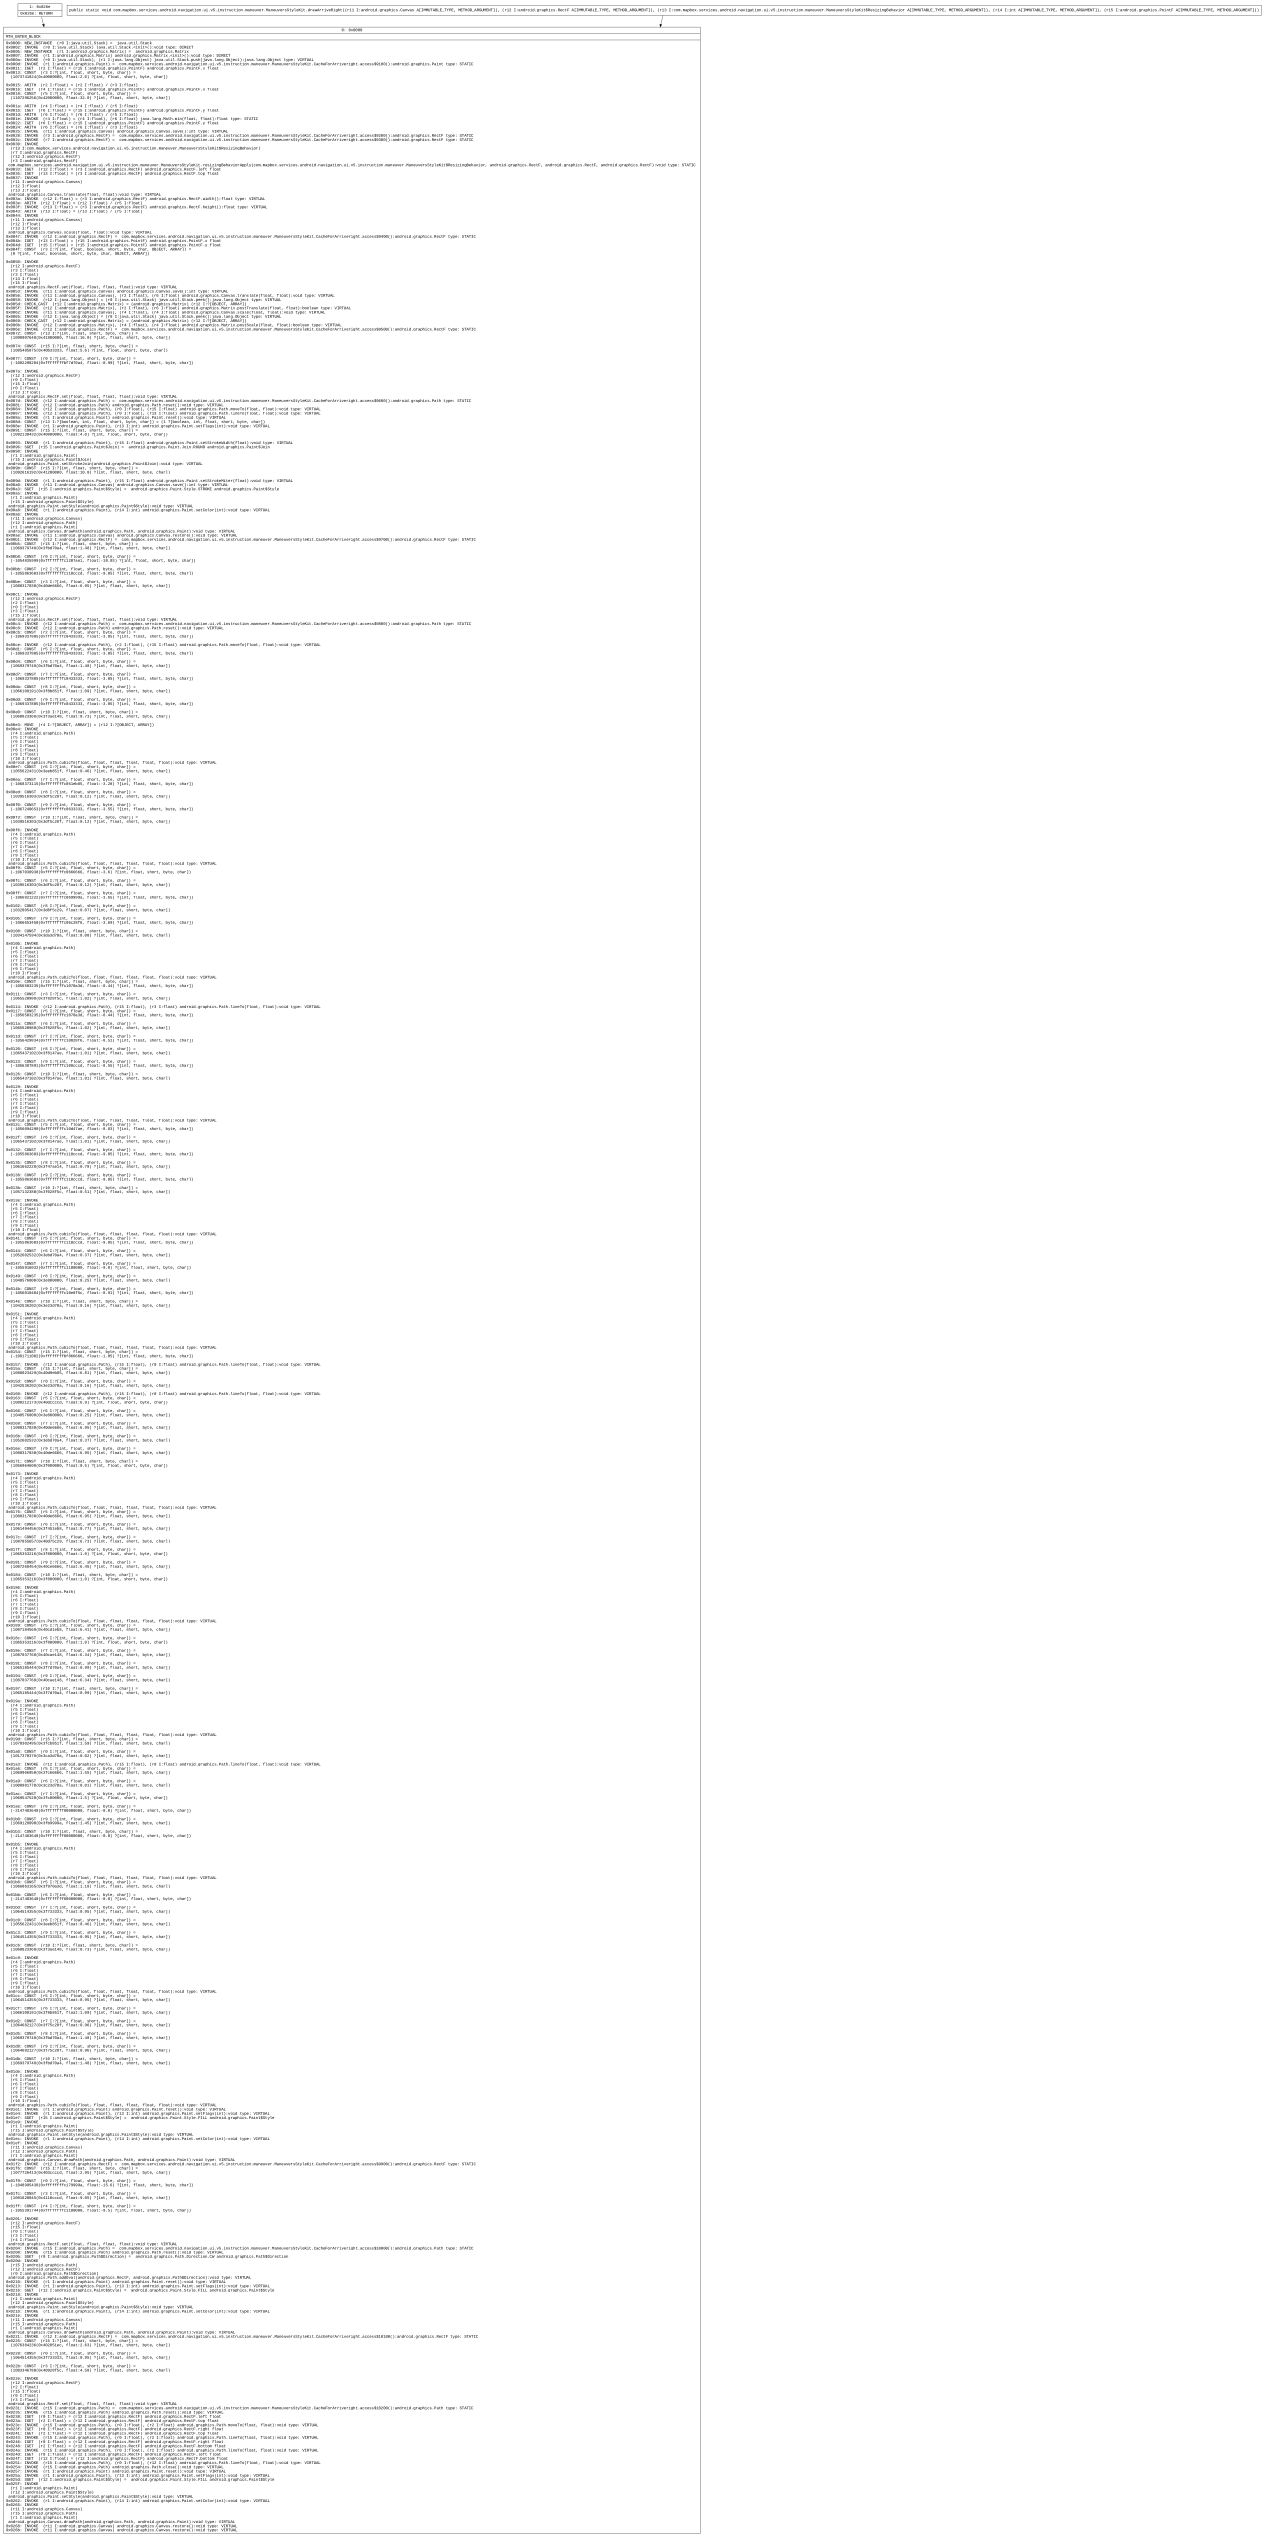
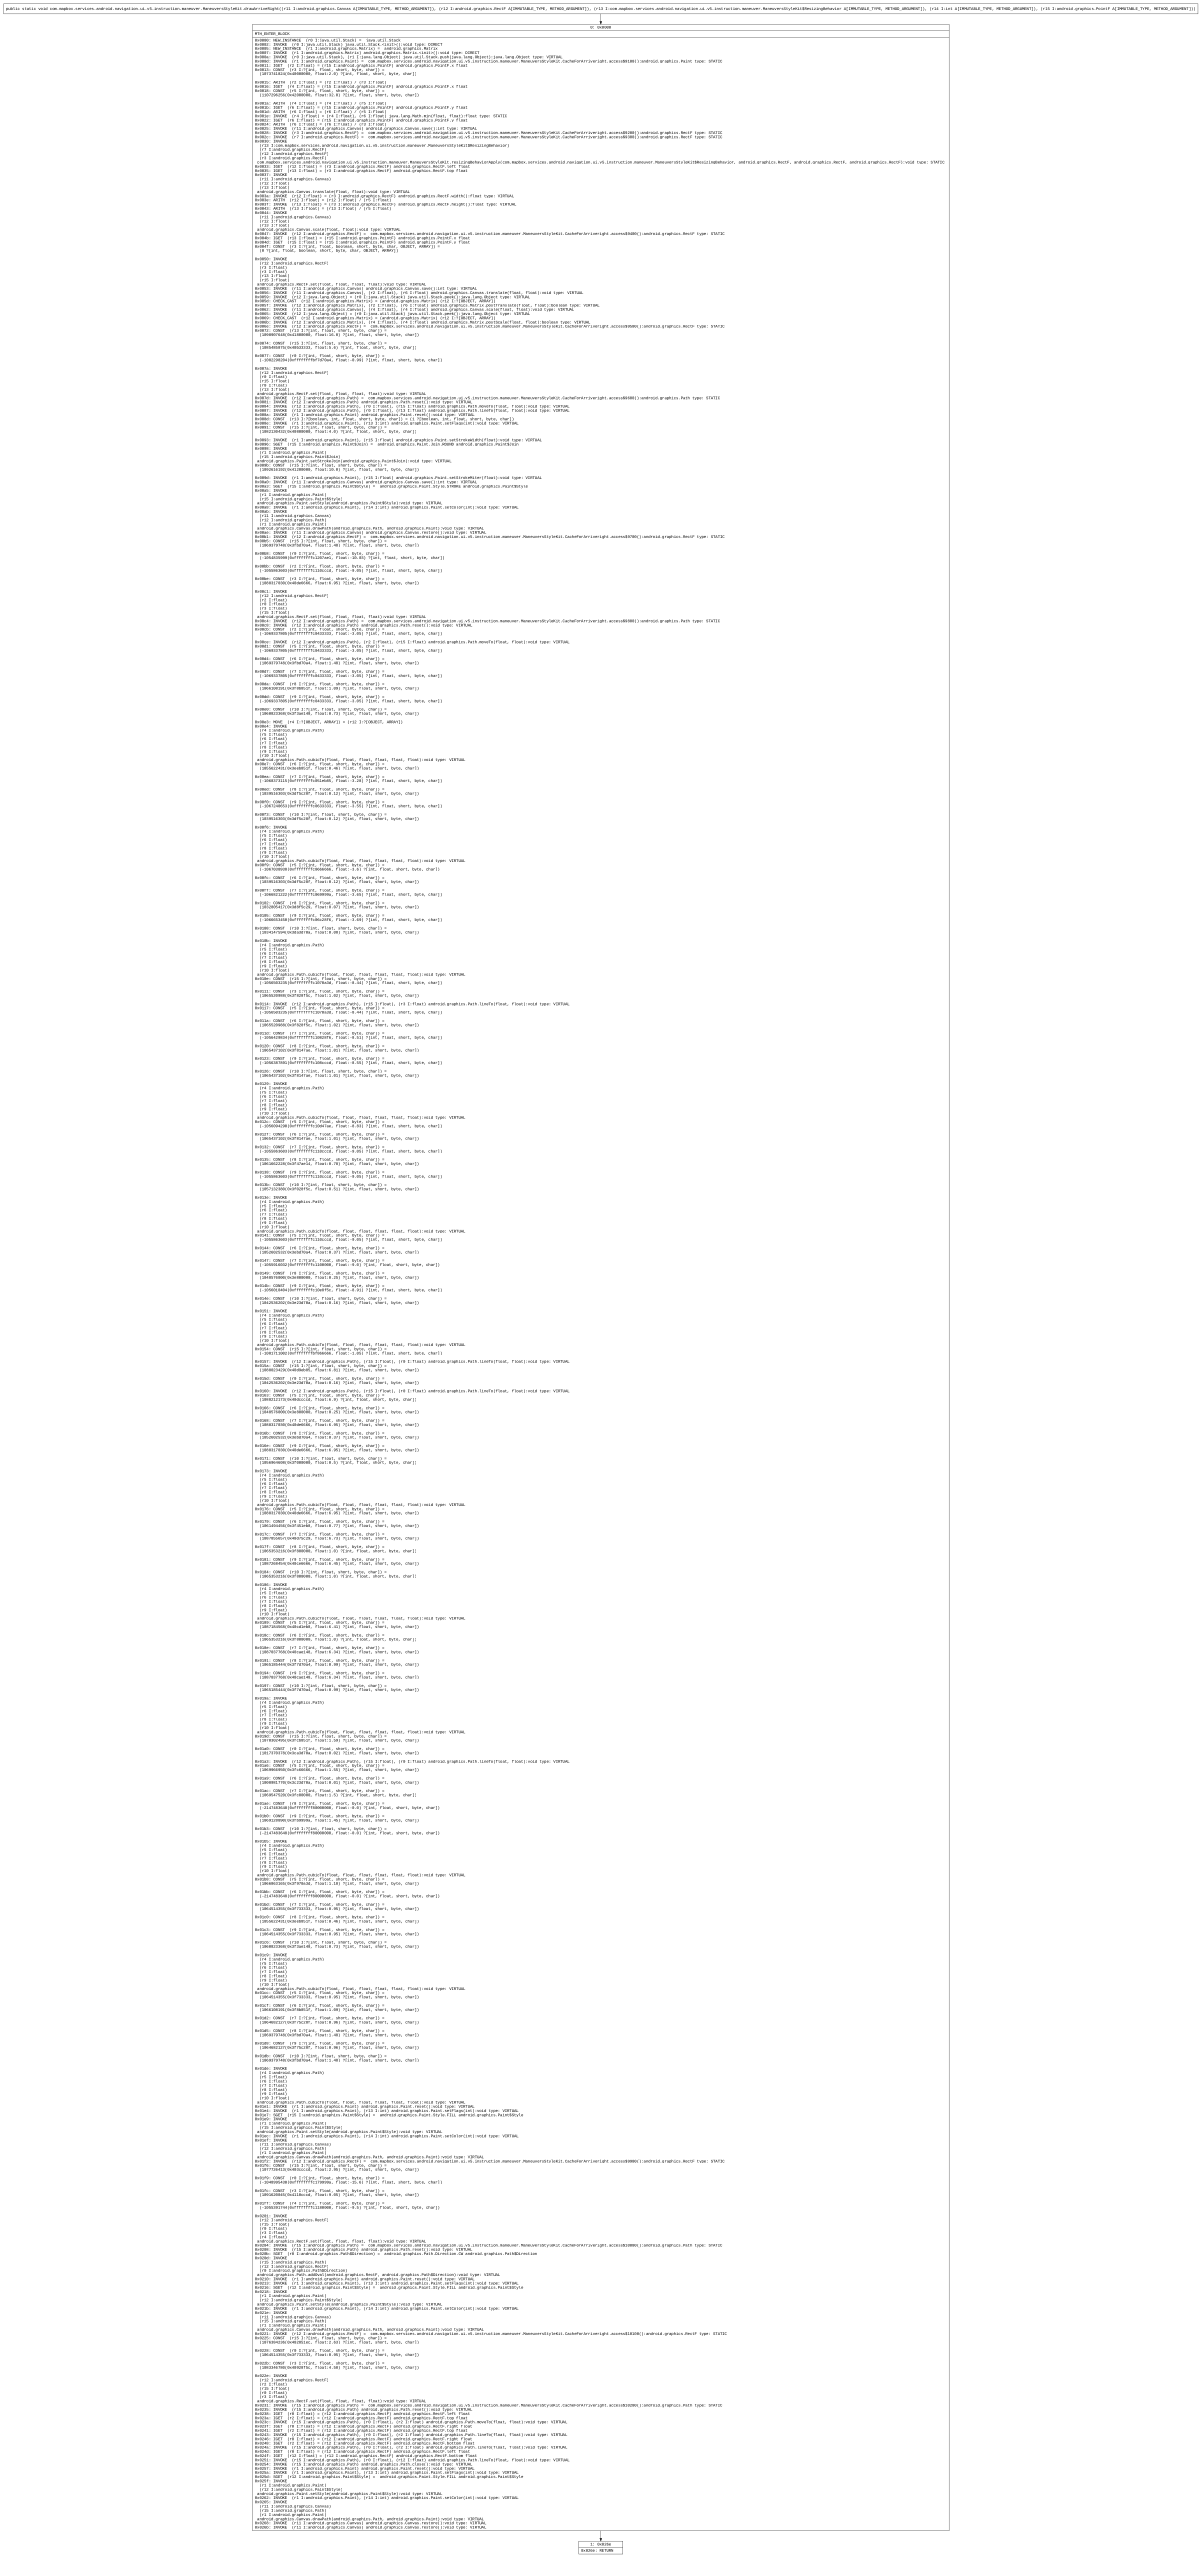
edge "1: 0x026e" -> "0: 0x0000": reversed
